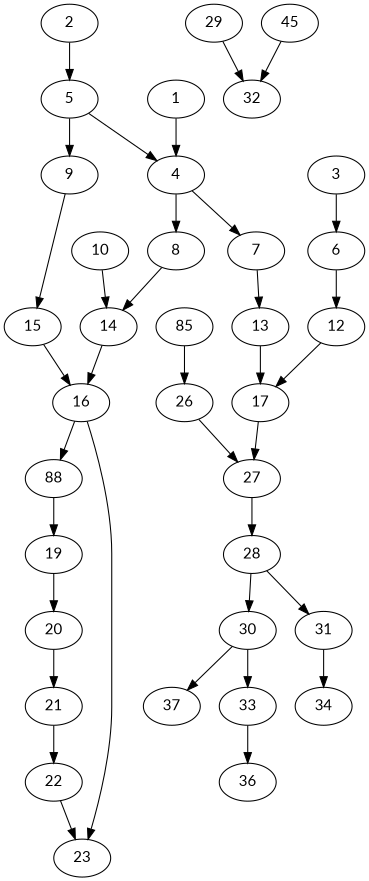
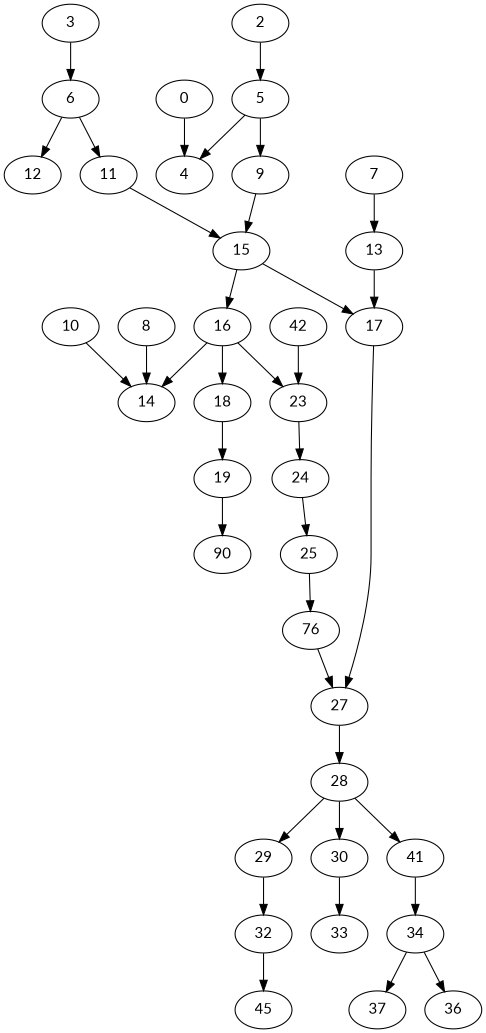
edge "45" -> "32": reversed
node "1": label "1" -> "0"
node "11": added
edge "4" -> "8": removed
edge "4" -> "7": removed
node "85": label "85" -> "25"
edge "14" -> "16": reversed
edge "12" -> "17": now "15" -> "17"
node "26": label "26" -> "76"
node "88": label "88" -> "18"
node "24": added
node "20": label "20" -> "90"
node "31": label "31" -> "41"
edge "30" -> "37": now "34" -> "37"
node "21": removed
edge "33" -> "36": now "34" -> "36"
node "22": label "22" -> "42"
edge "28" -> "29": added
